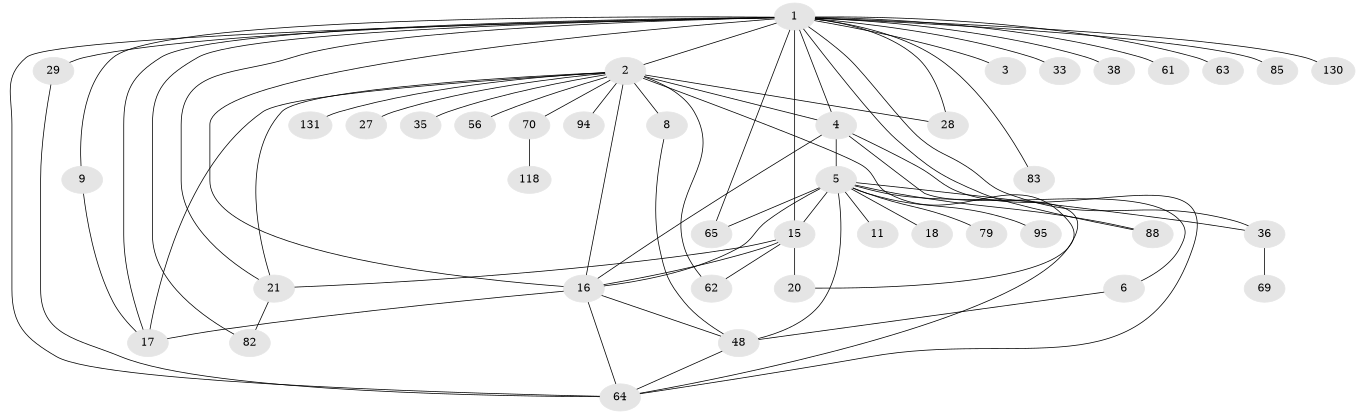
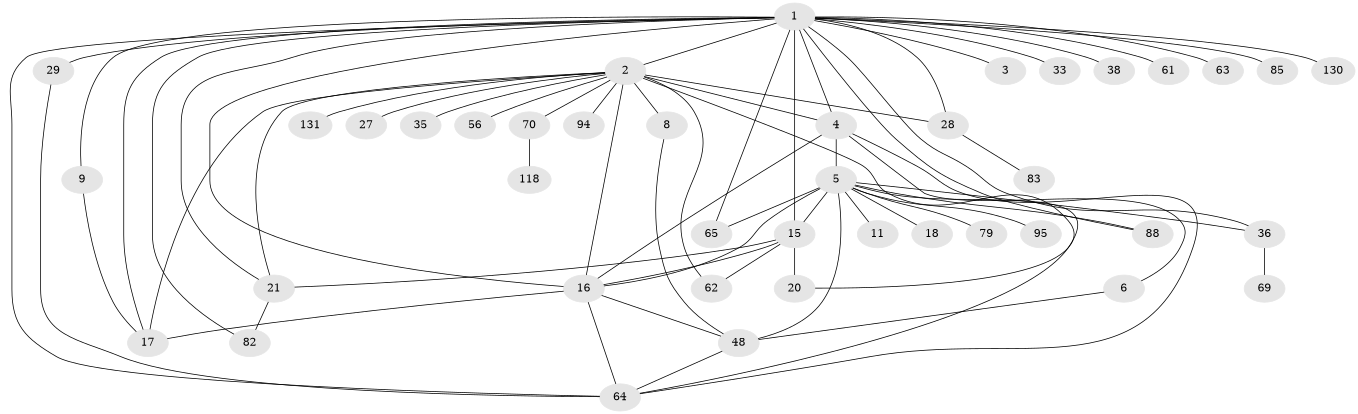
edge "1" -- "83": now "28" -- "83"
